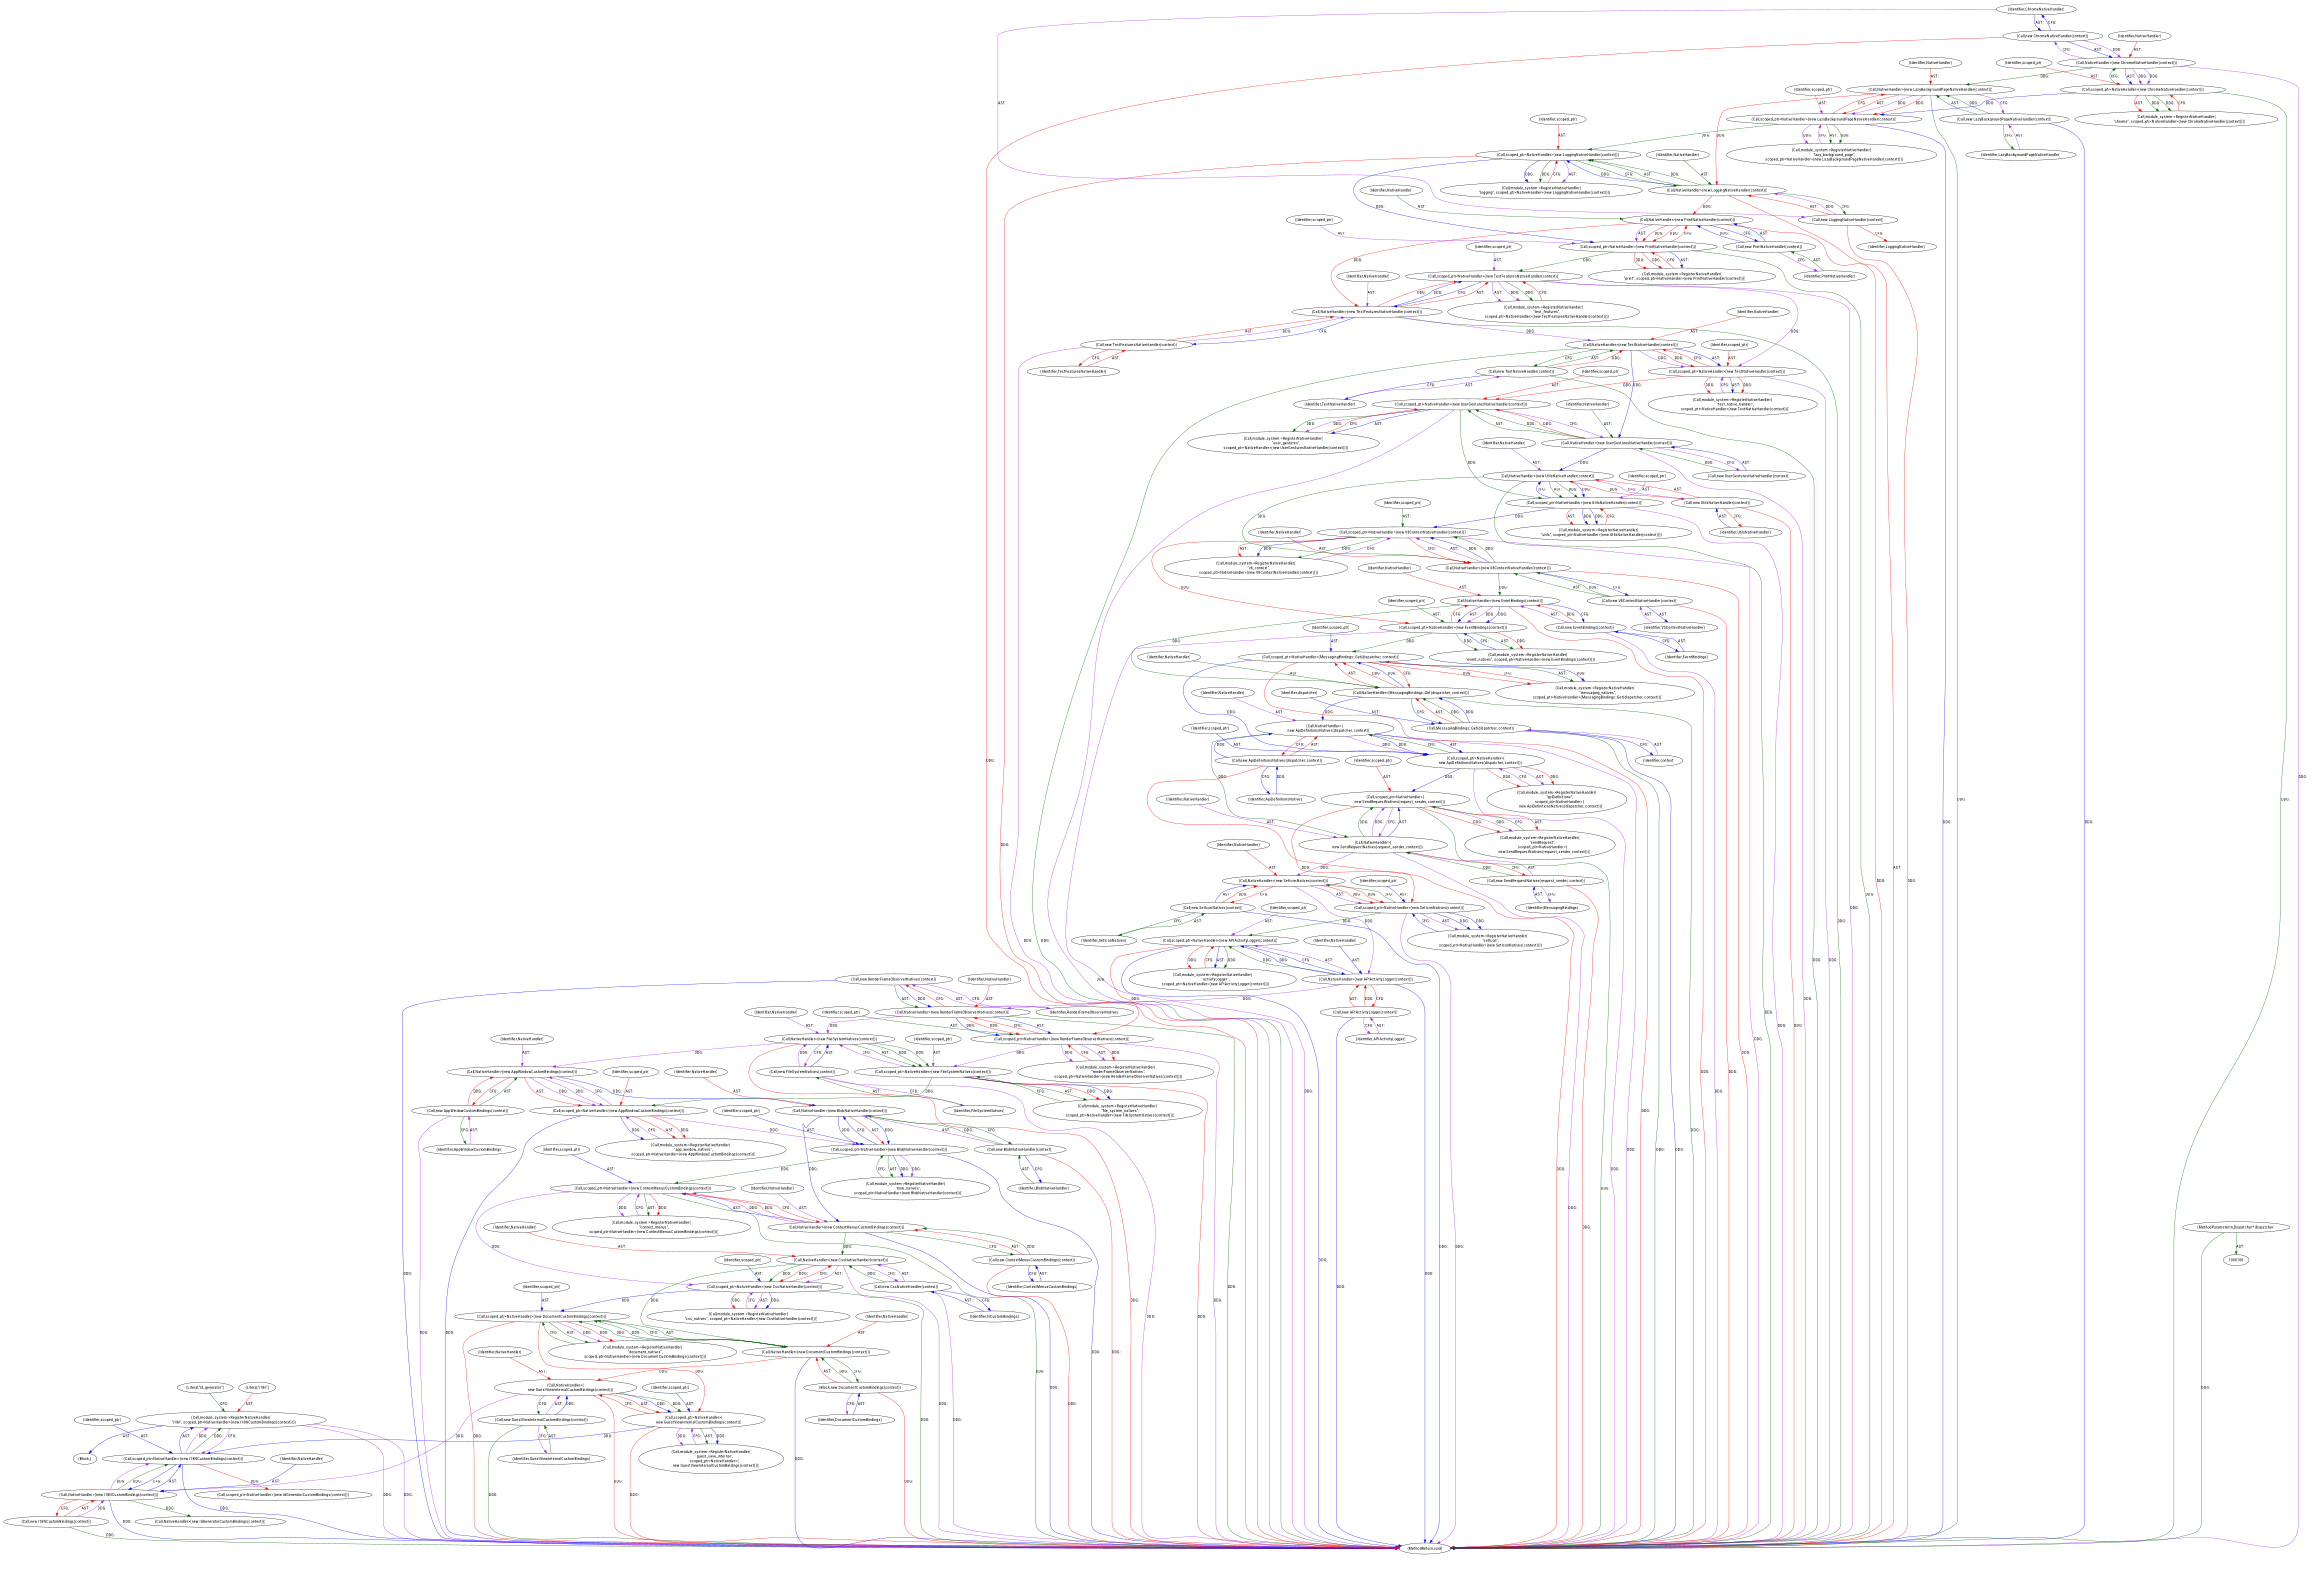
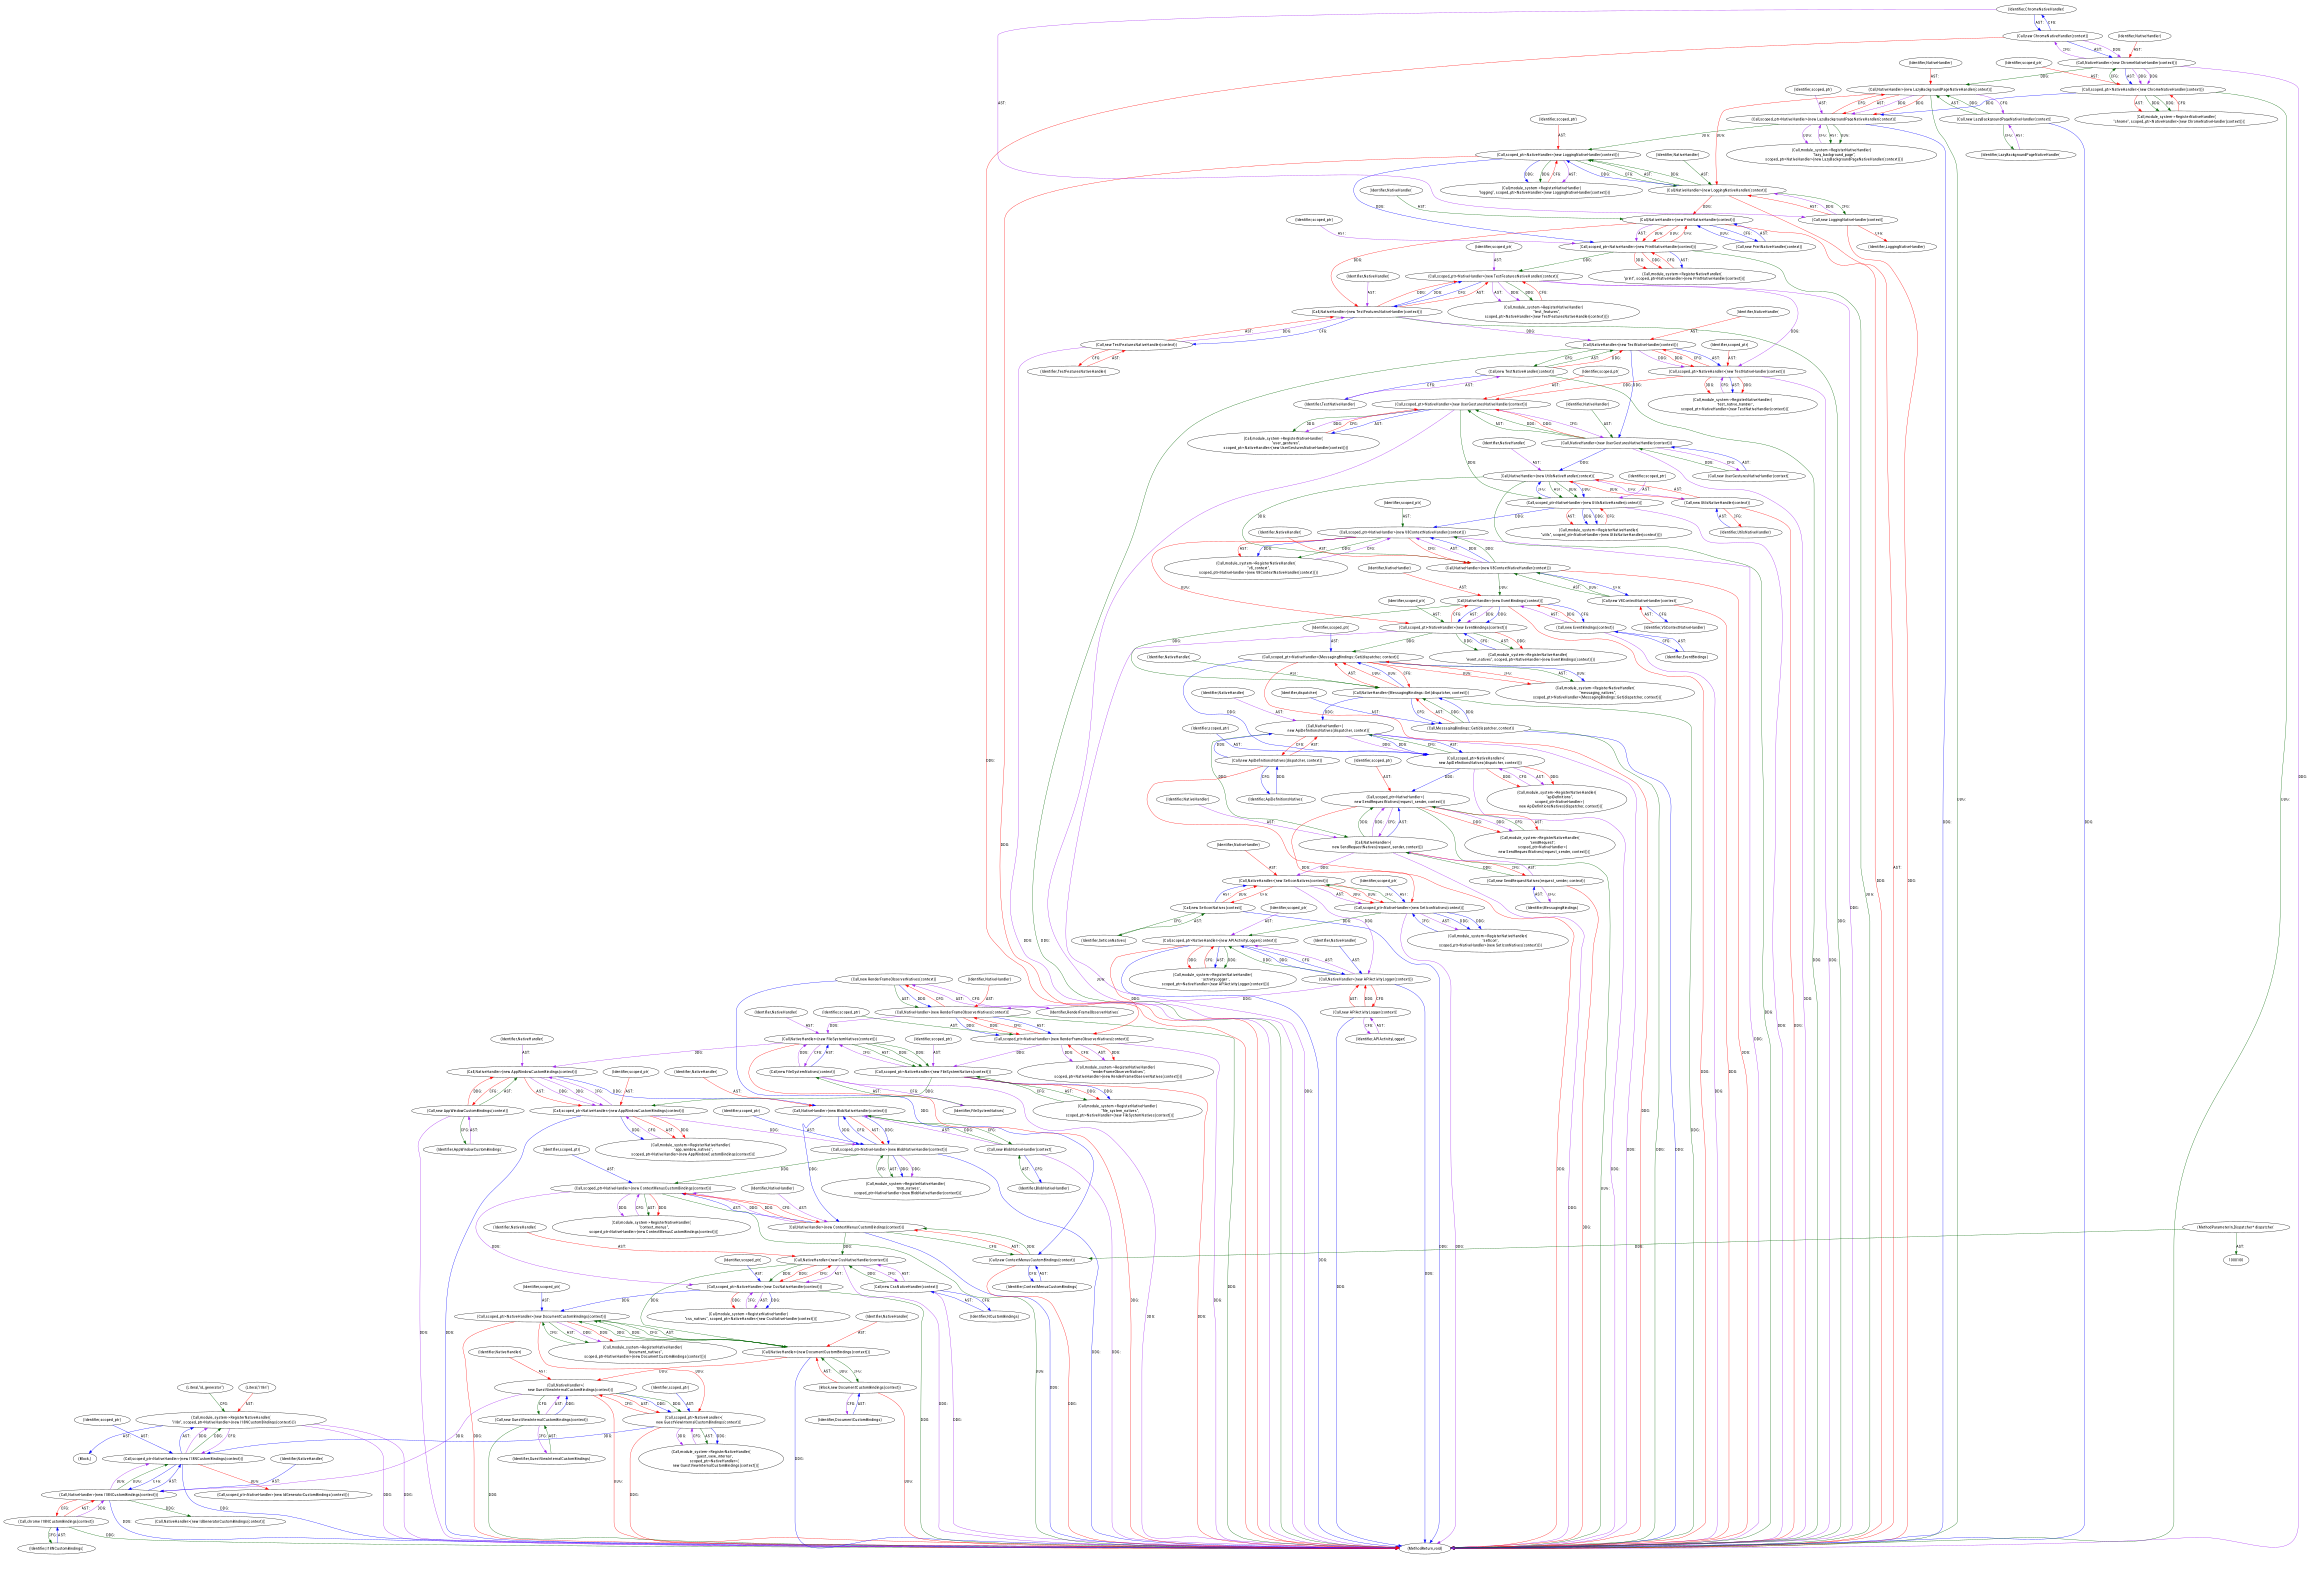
node "(Identifier,PrintNativeHandler)": removed
edge "(Call,new V8ContextNativeHandler(context))" -> "(Identifier,V5ContextNativeHandler)": label "AST: " -> "CFG: "
edge "(Identifier,V5ContextNativeHandler)" -> "(Call,new V8ContextNativeHandler(context))": color purple -> red
node "(Identifier,context)": removed
edge "(Call,new BlobNativeHandler(context))" -> "(MethodReturn,void)": color red -> purple
node "(Call,new I18NCustomBindings(context))": label "(Call,new I18NCustomBindings(context))" -> "(Call,chrome I18NCustomBindings(context))"
edge "(Call,new RenderFrameObserverNatives(context))" -> "(MethodReturn,void)": now "(Call,new RenderFrameObserverNatives(context))" -> "(Call,new ContextMenusCustomBindings(context))"
edge "(MethodParameterIn,Dispatcher* dispatcher)" -> "(MethodReturn,void)": now "(MethodParameterIn,Dispatcher* dispatcher)" -> "(Call,new ContextMenusCustomBindings(context))"
node "(Identifier,I18NCustomBindings)": added
